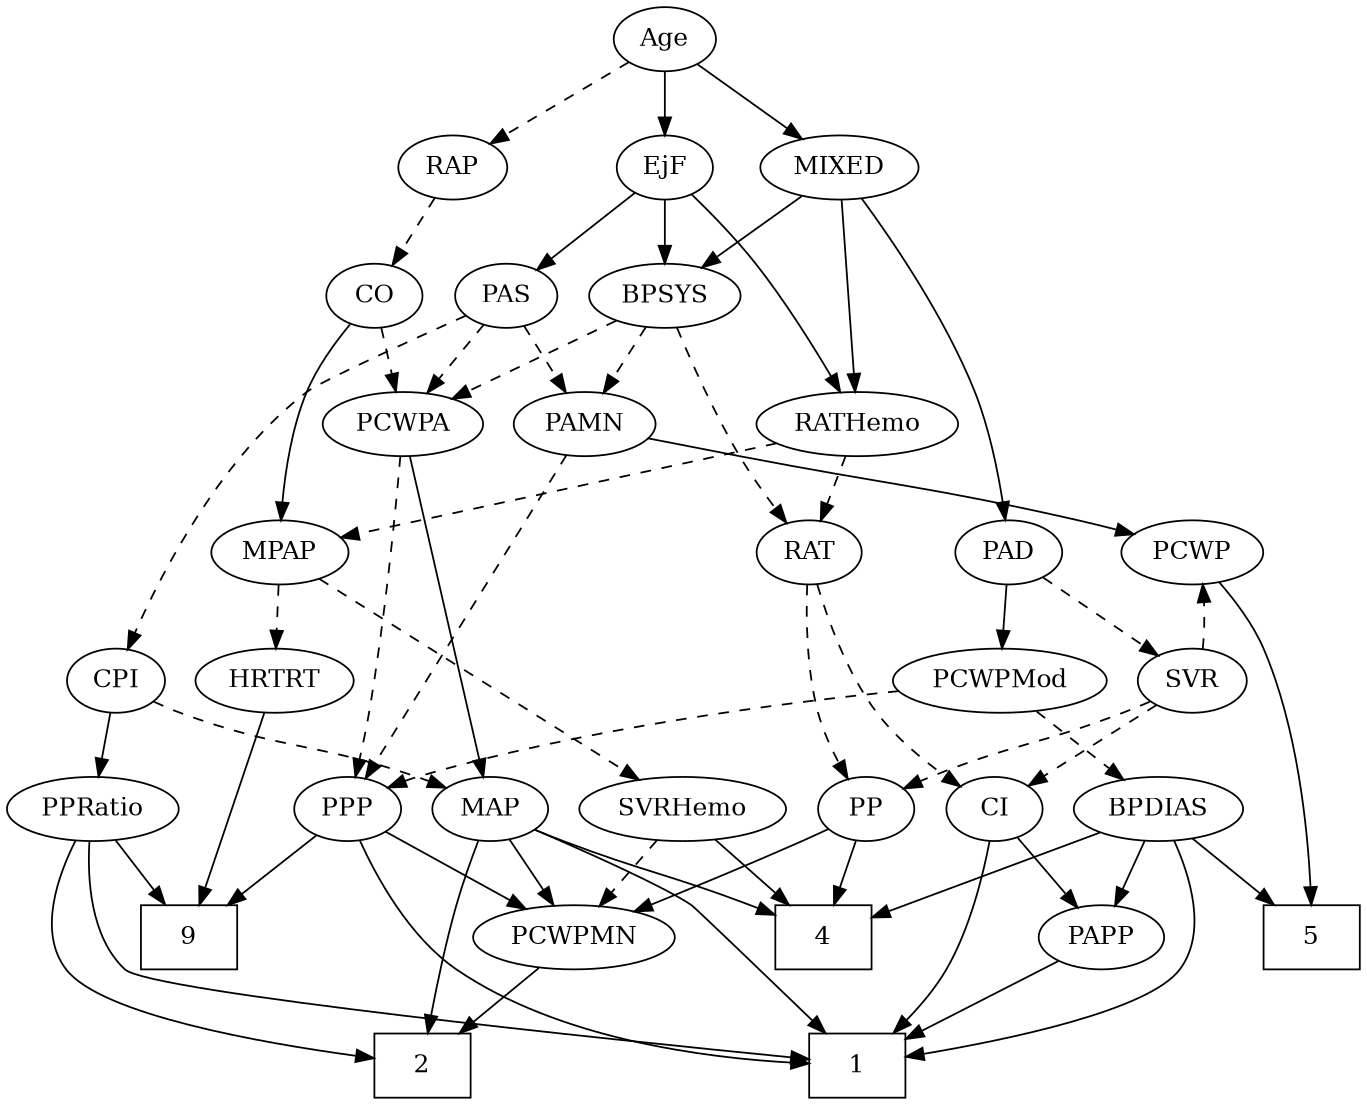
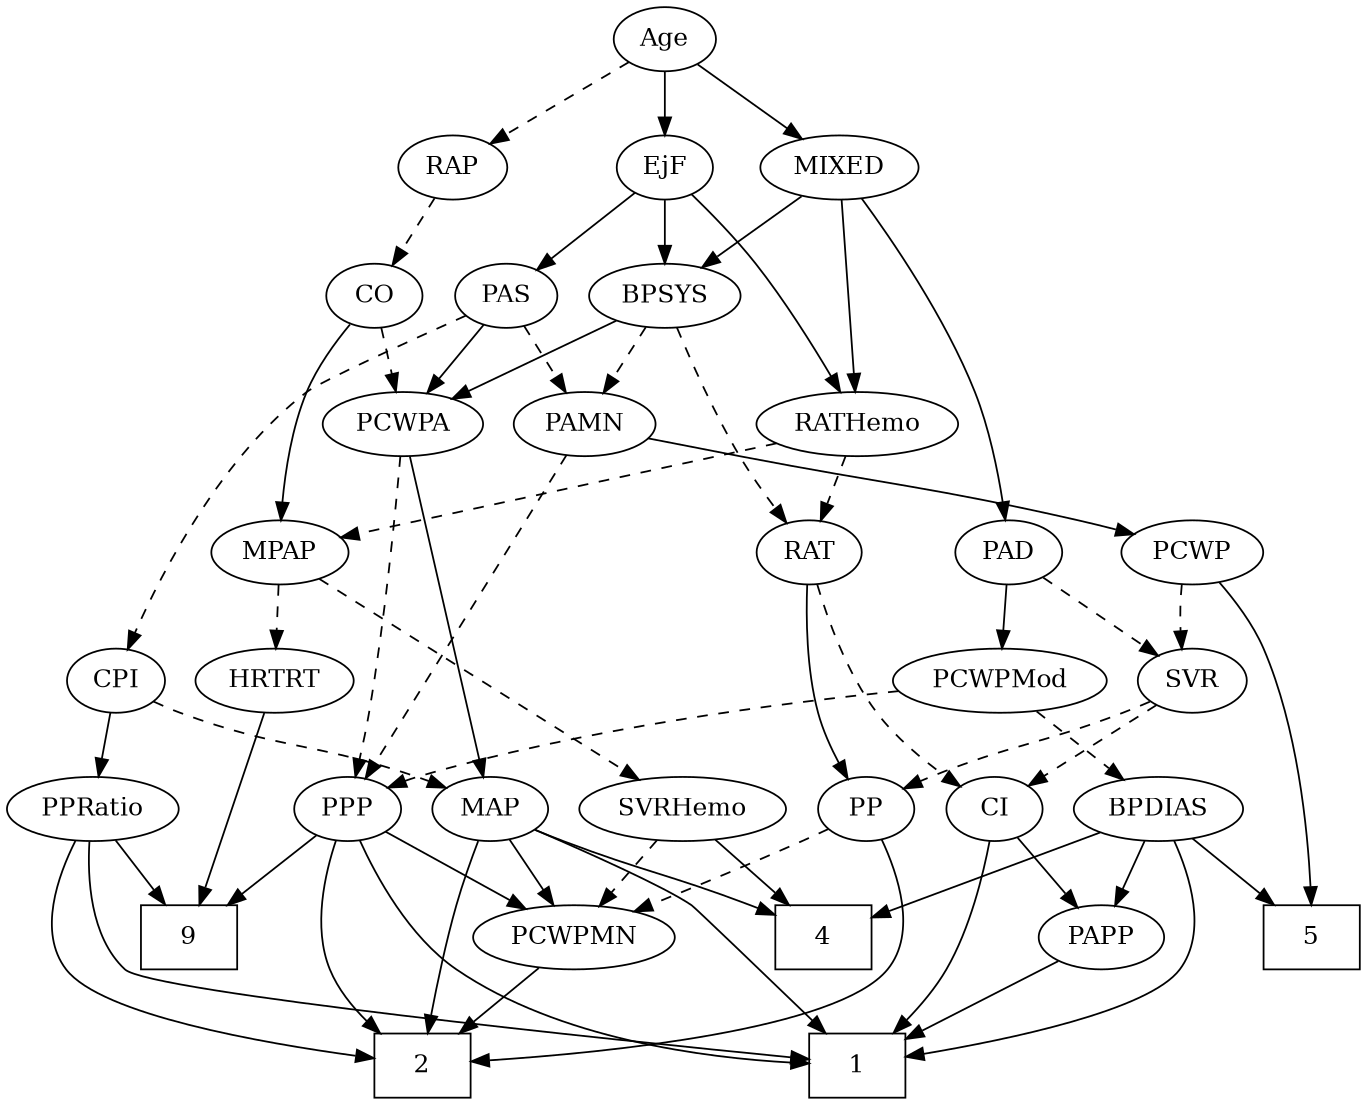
edge "BPSYS" -> "PCWPA": style dashed -> solid
edge "PAS" -> "PCWPA": style dashed -> solid
edge "SVR" -> "PCWP": reversed
edge "RAT" -> "PP": style dashed -> solid
edge "PP" -> "4": now "PP" -> "2"
edge "PP" -> "PCWPMN": style solid -> dashed
edge "PPP" -> "2": added
